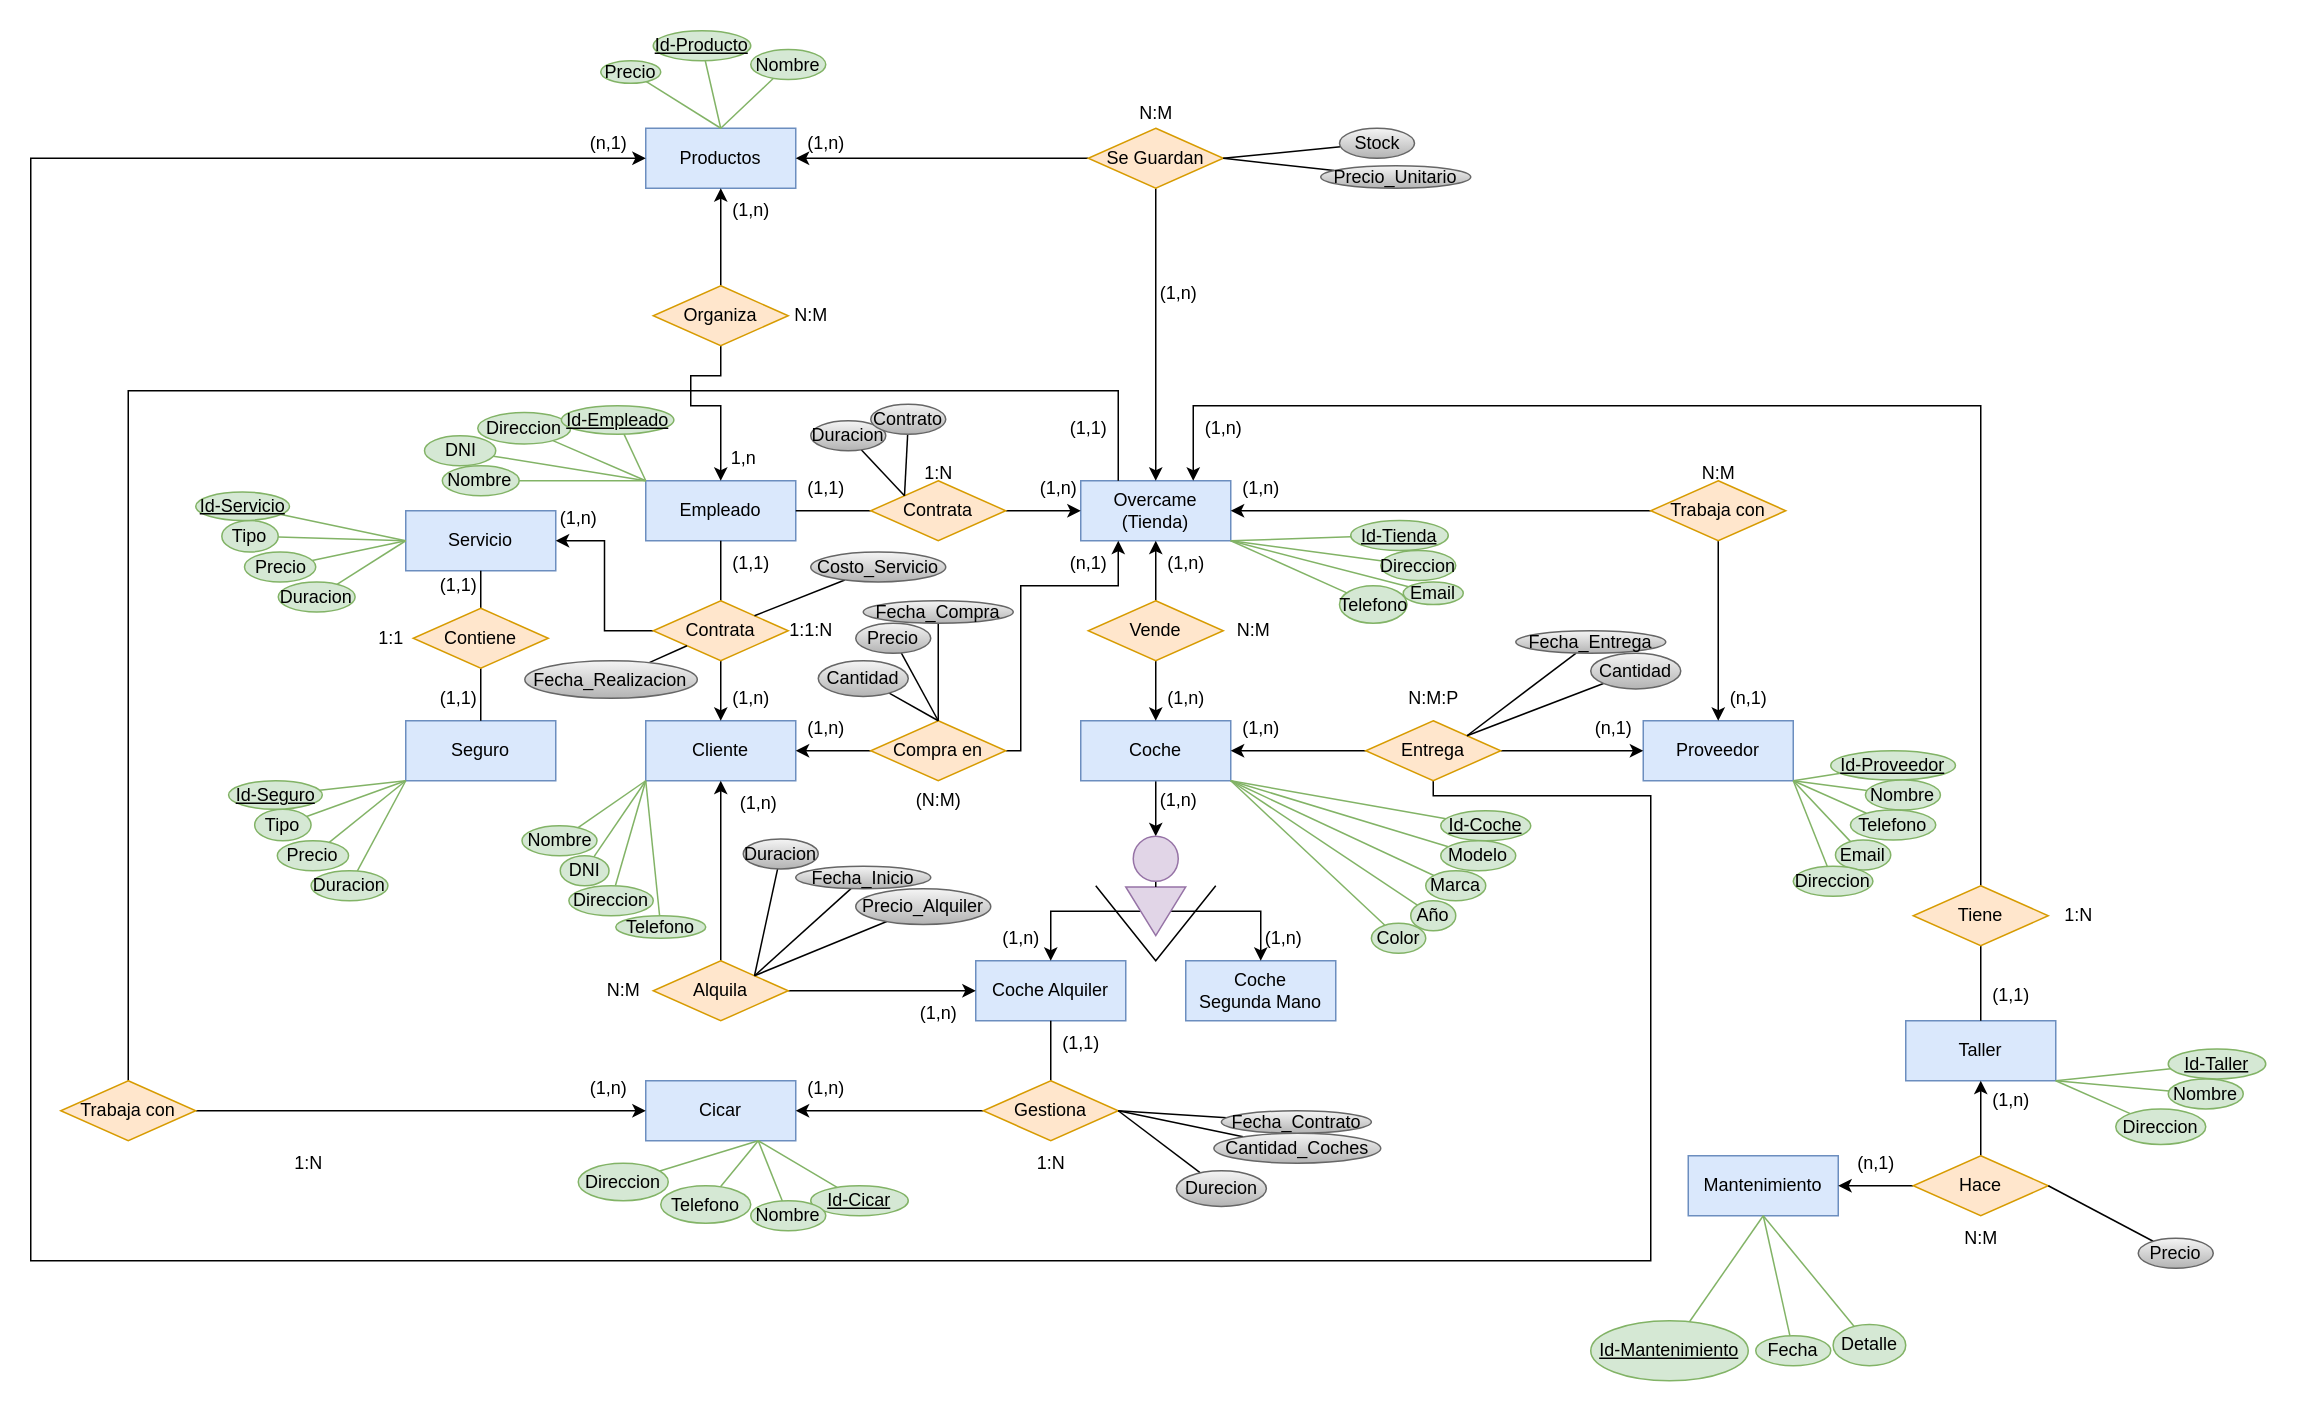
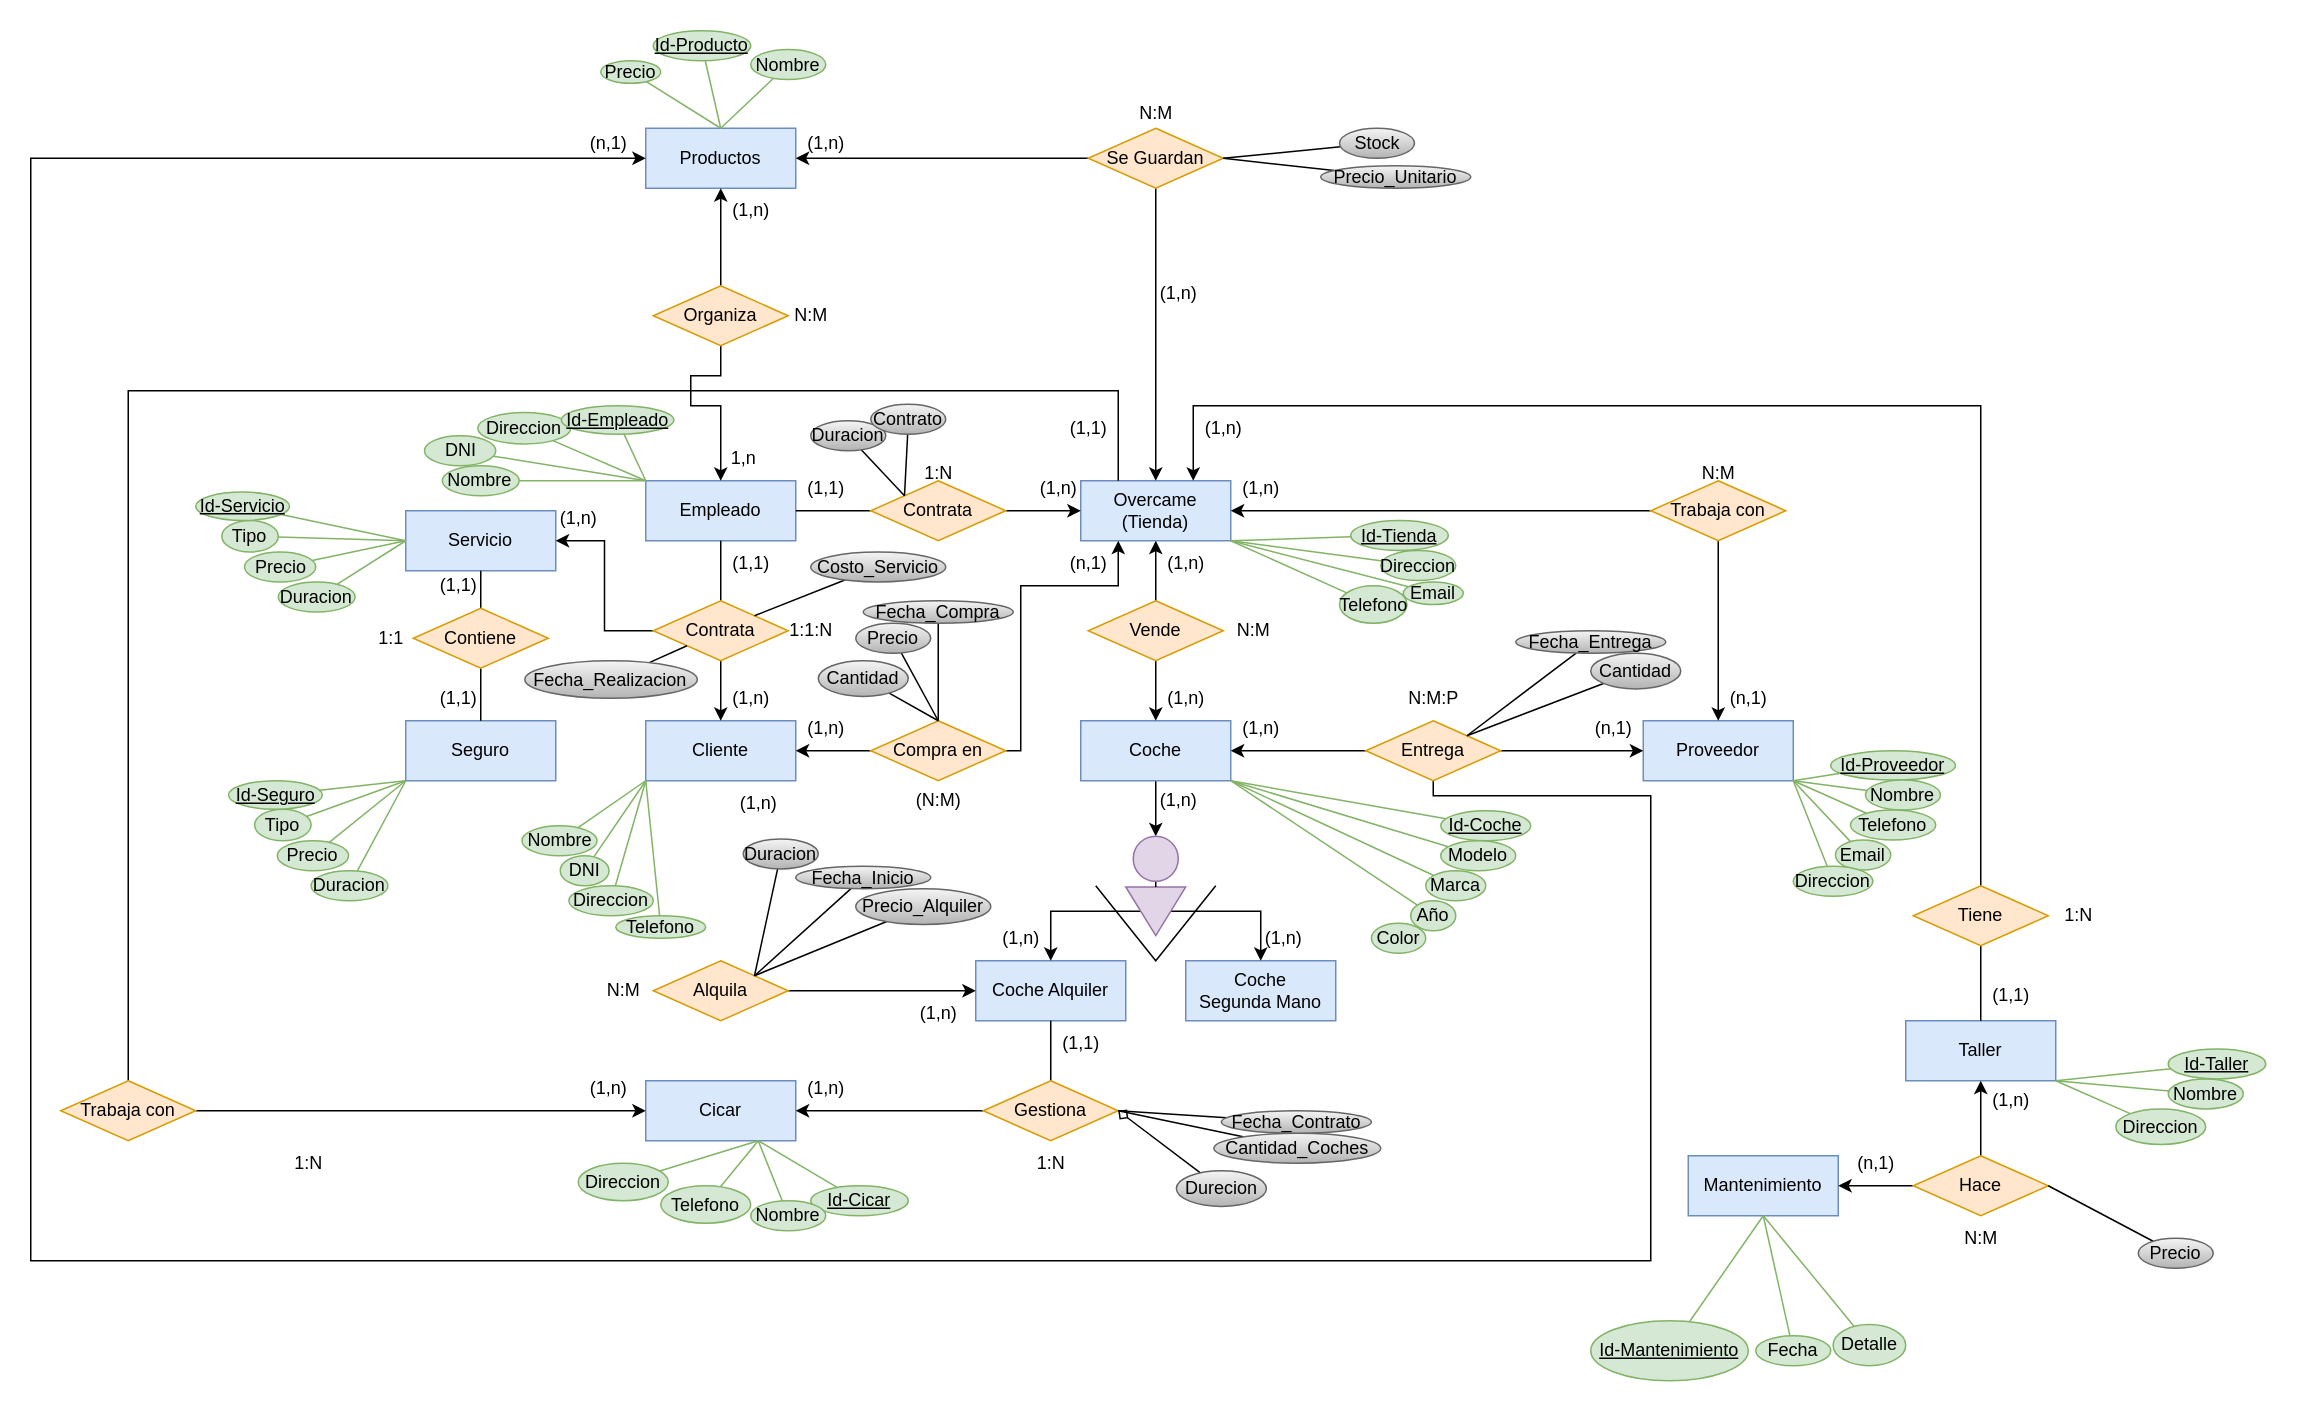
edge "Coche" -- "Color": removed
edge "Alquila" -> "Cliente": removed
edge "Gestiona" -- "Durecion": arrowhead none -> diamond
